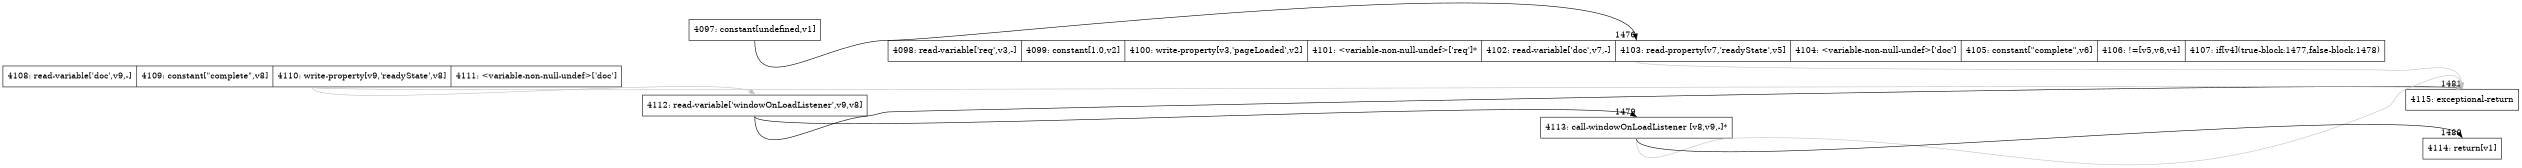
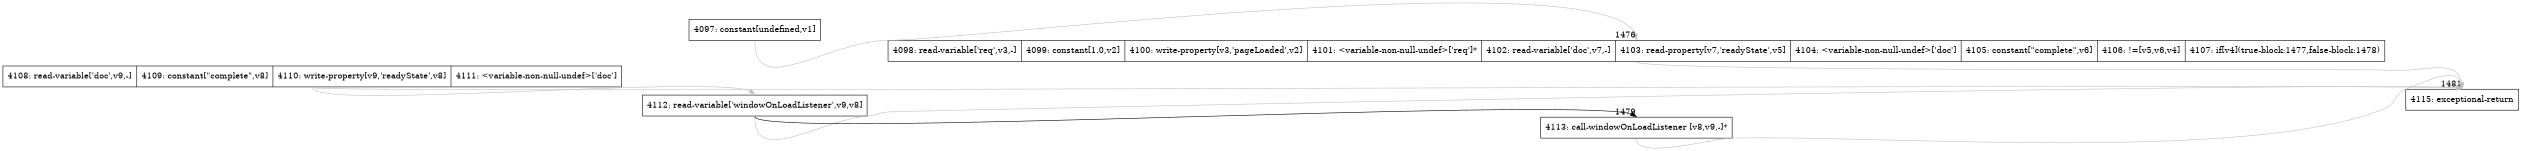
edge "4097: constant[undefined,v1]" -> "4098: read-variable['req',v3,-]": color black -> gray
edge "4112: read-variable['windowOnLoadListener',v9,v8]" -> "4115: exceptional-return": color black -> gray
node "4114: return[v1]": removed
